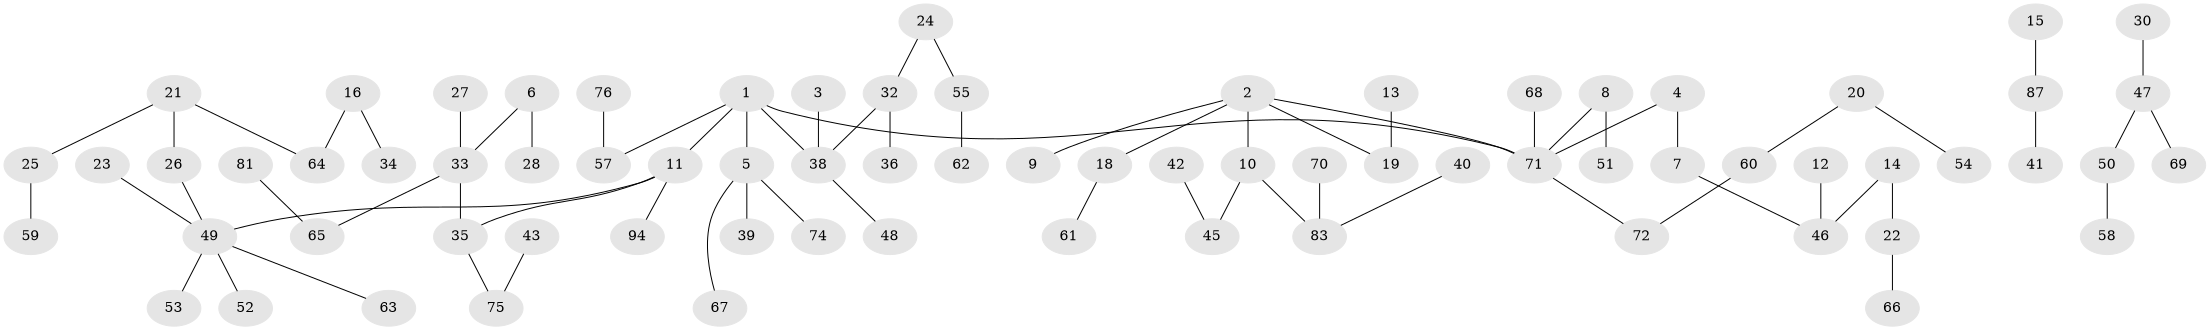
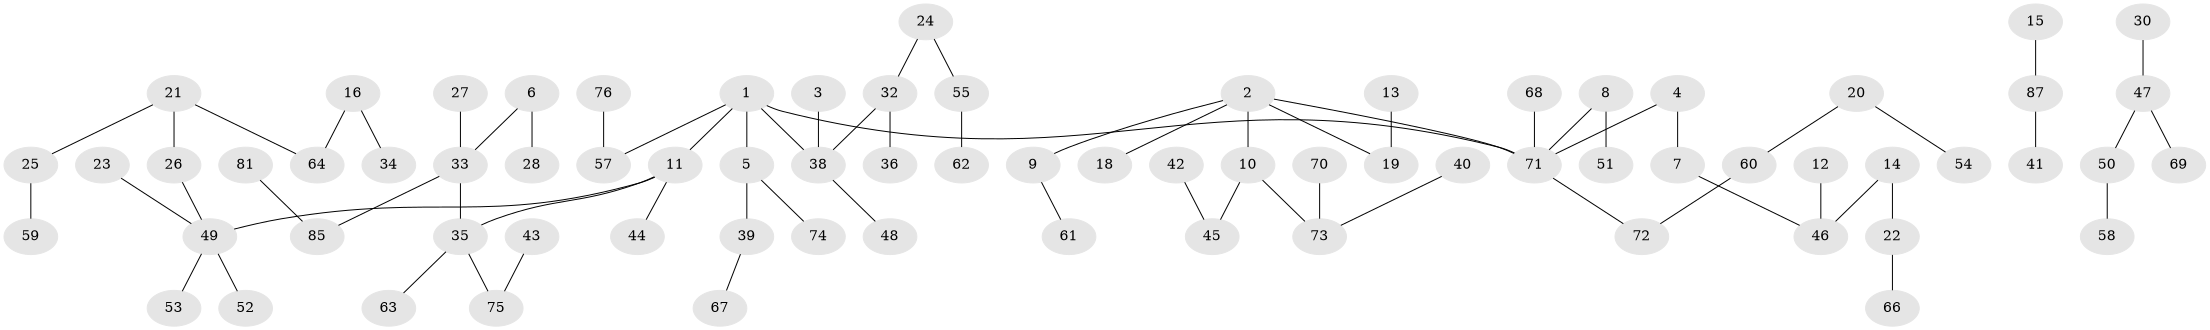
edge "18" -- "61": now "9" -- "61"
edge "5" -- "67": now "39" -- "67"
node "65": label "65" -> "85"
node "94": label "94" -> "44"
node "83": label "83" -> "73"
edge "49" -- "63": now "35" -- "63"
